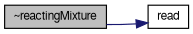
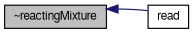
edge "~reactingMixture" -> "read": reversed
